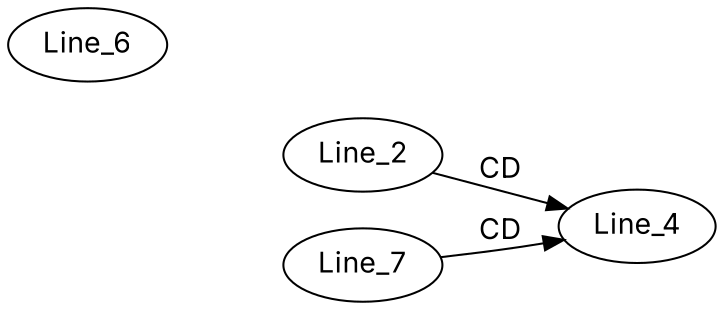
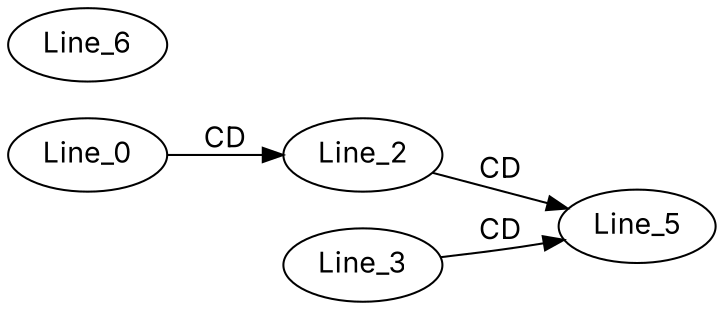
node "Line_0": added
node "Line_4": label "Line_4" -> "Line_5"
node "Line_7": label "Line_7" -> "Line_3"
